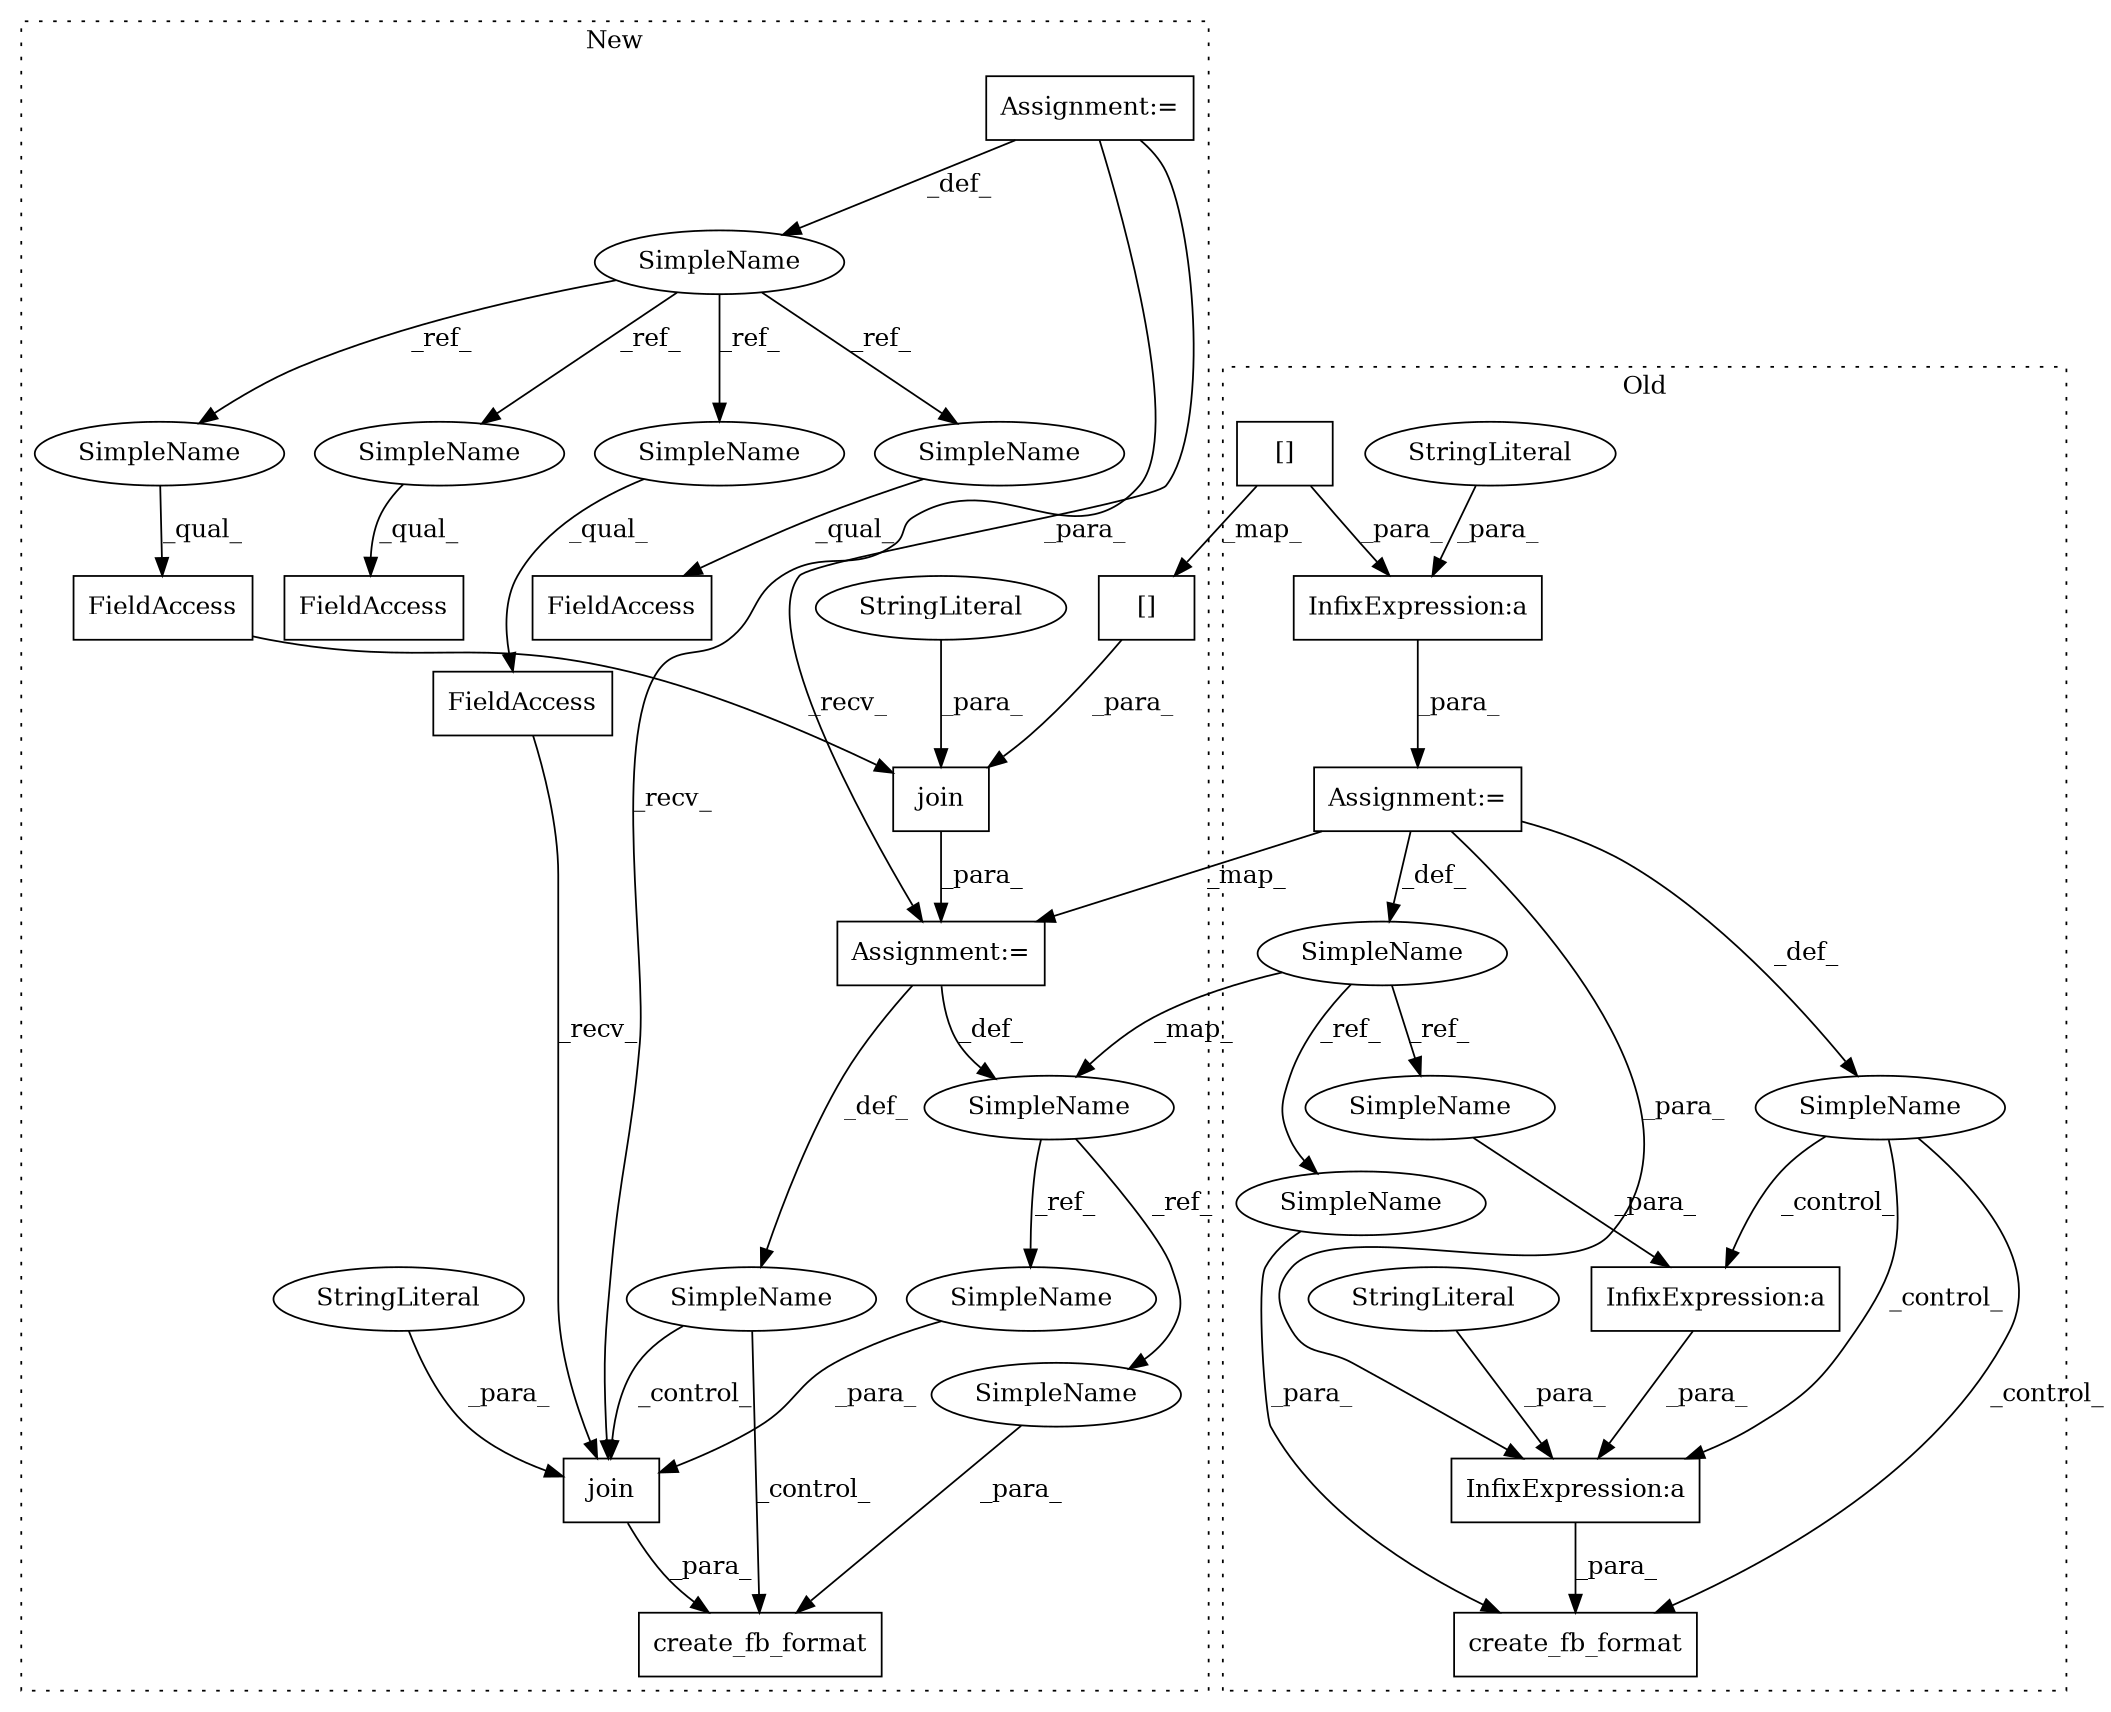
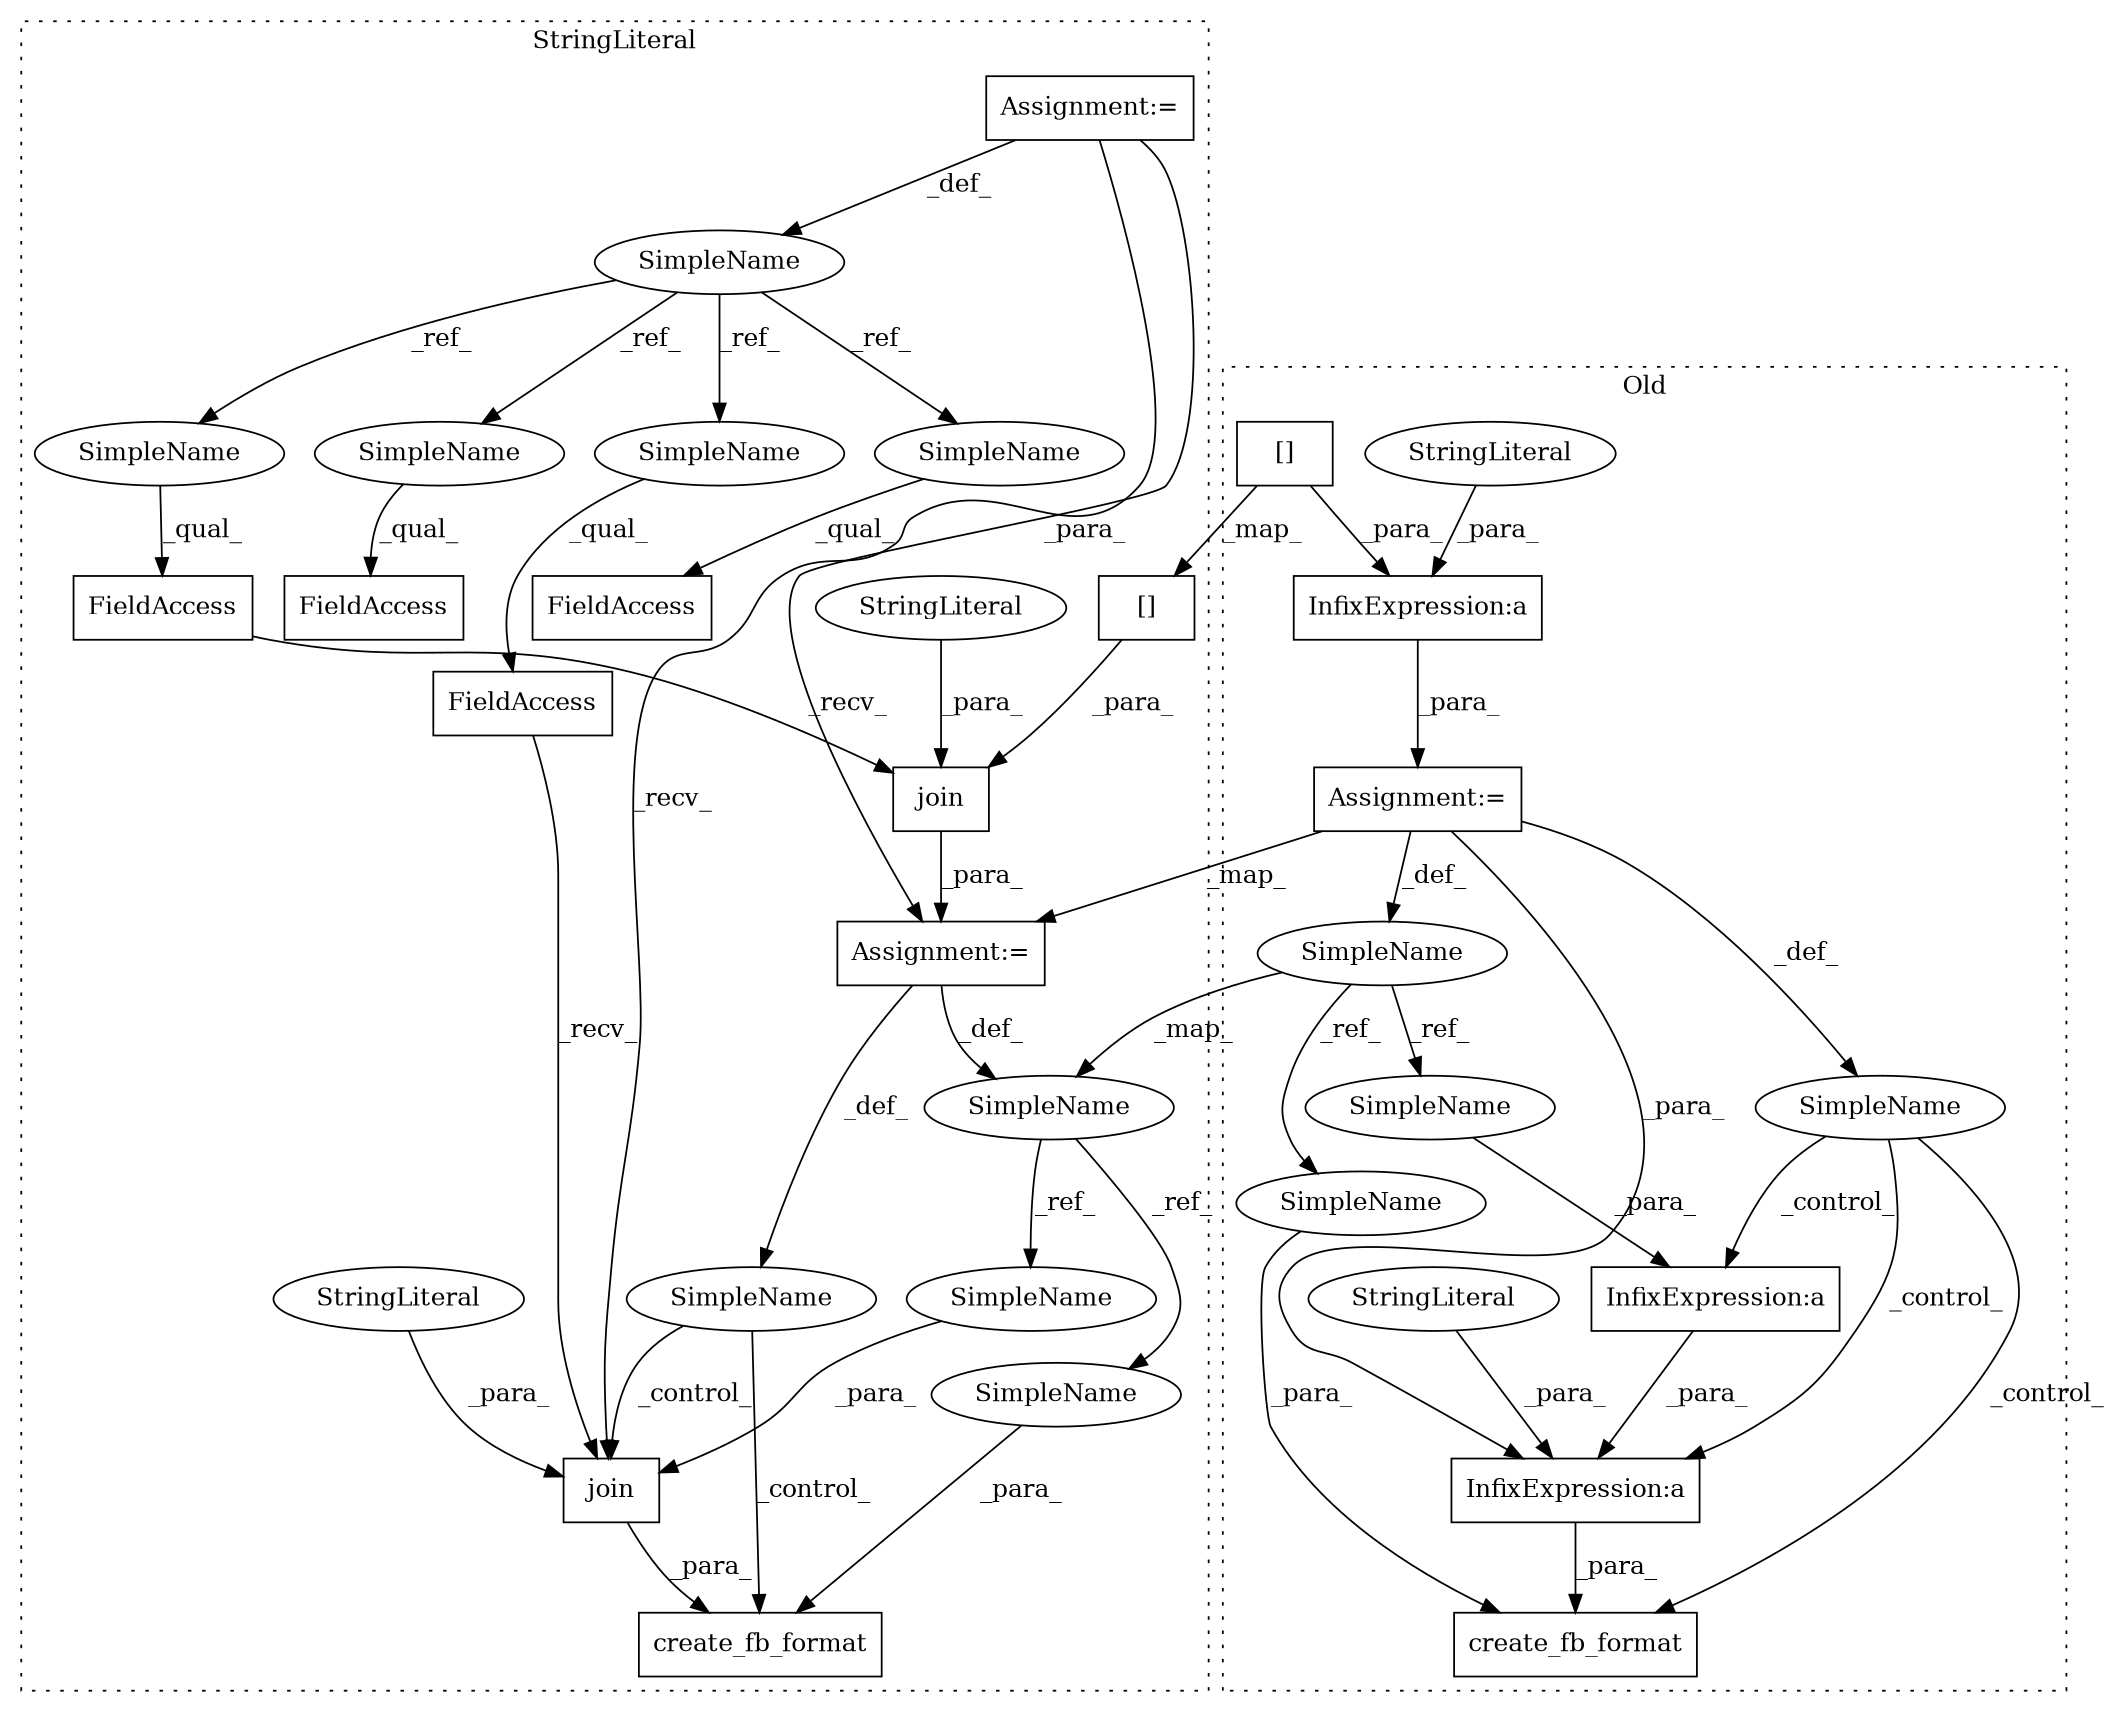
cluster "New": label "New" -> "StringLiteral"
